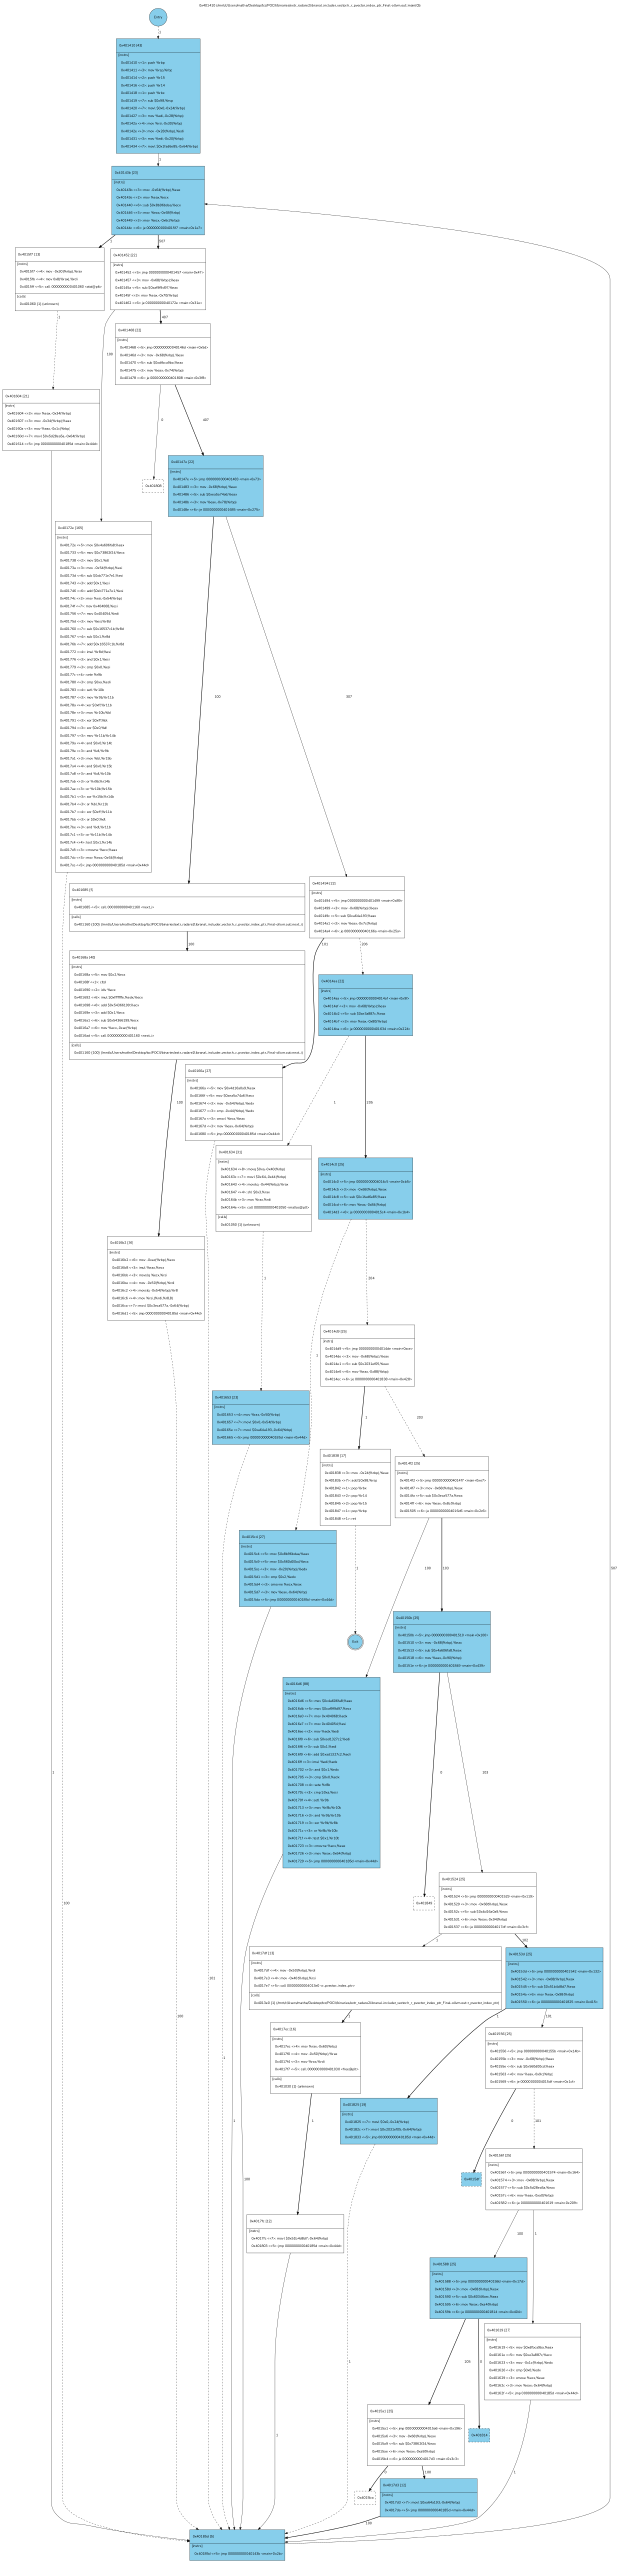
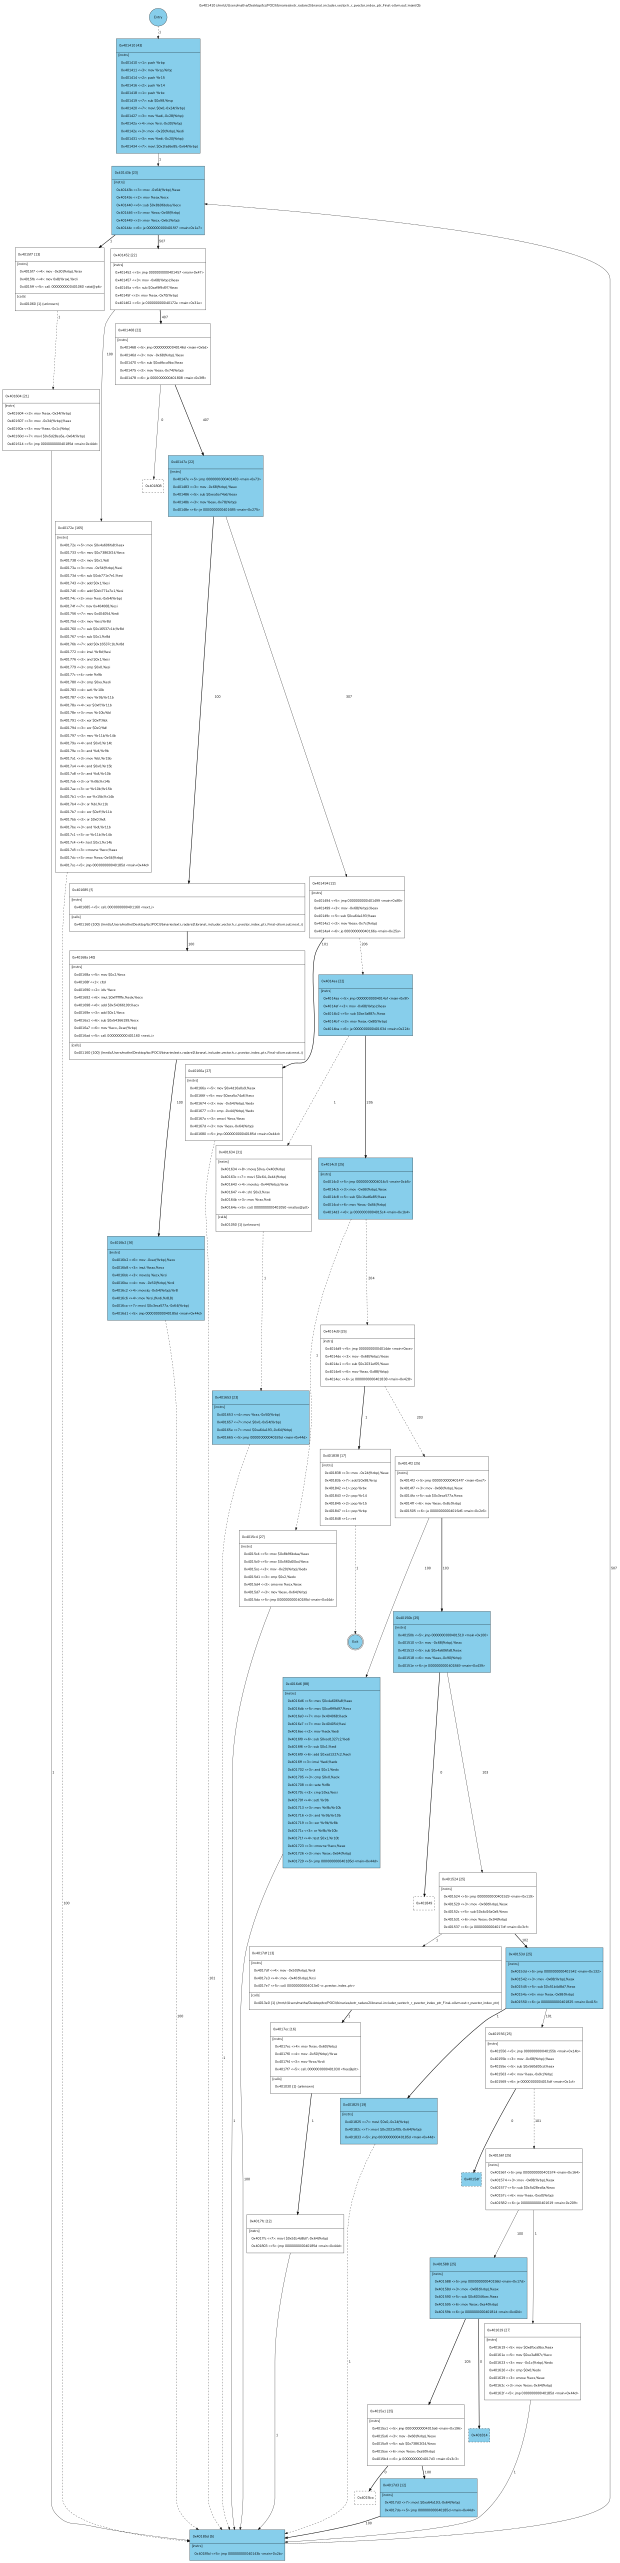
node "0x4016b2 [36]": fillcolor white -> skyblue
node "0x4015c4 [27]": fillcolor skyblue -> white
